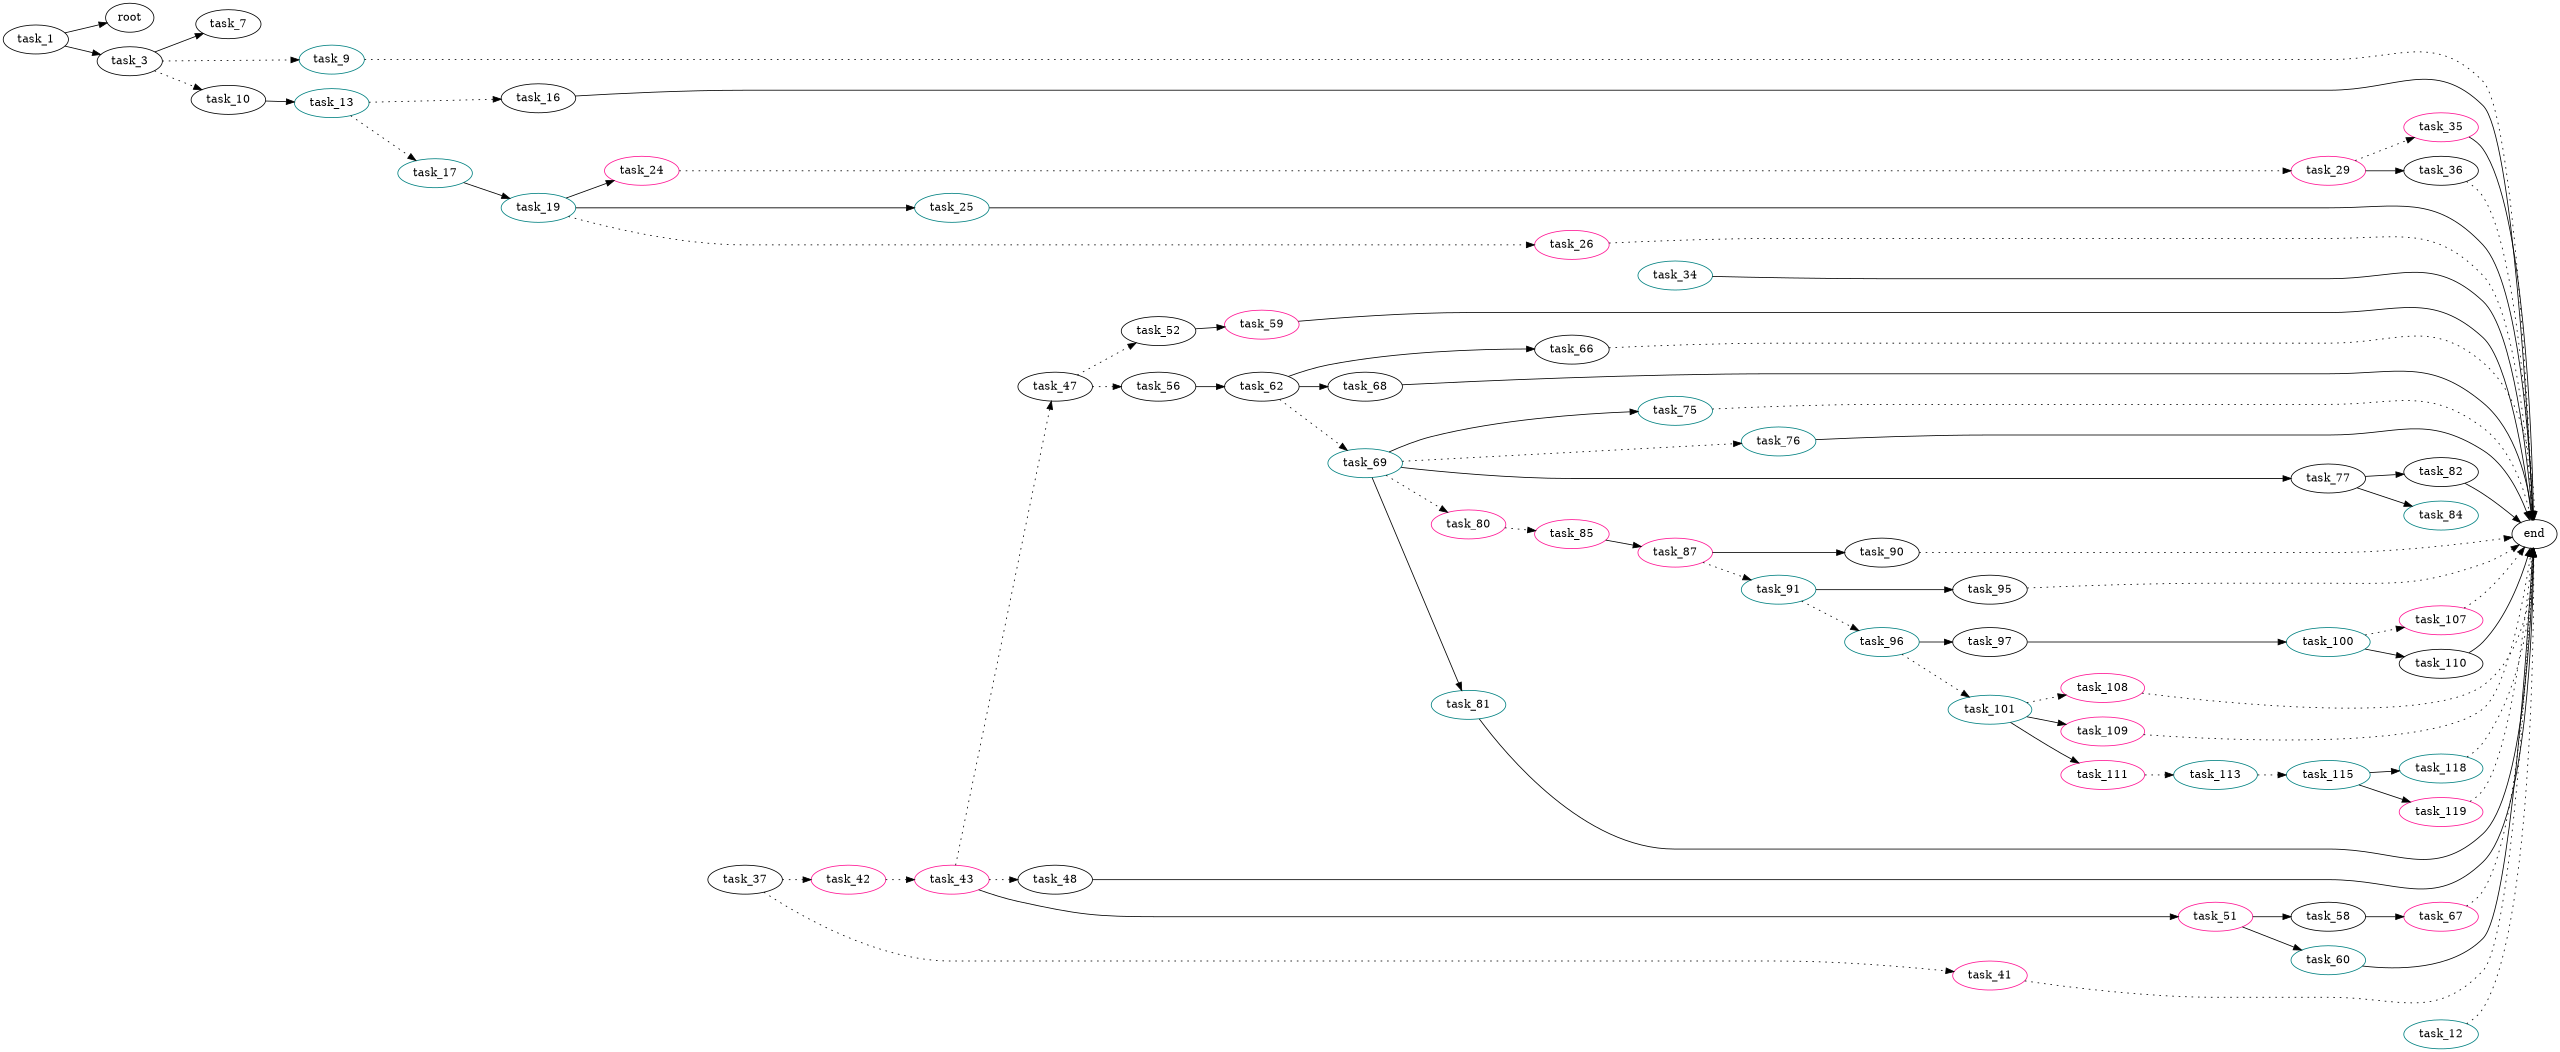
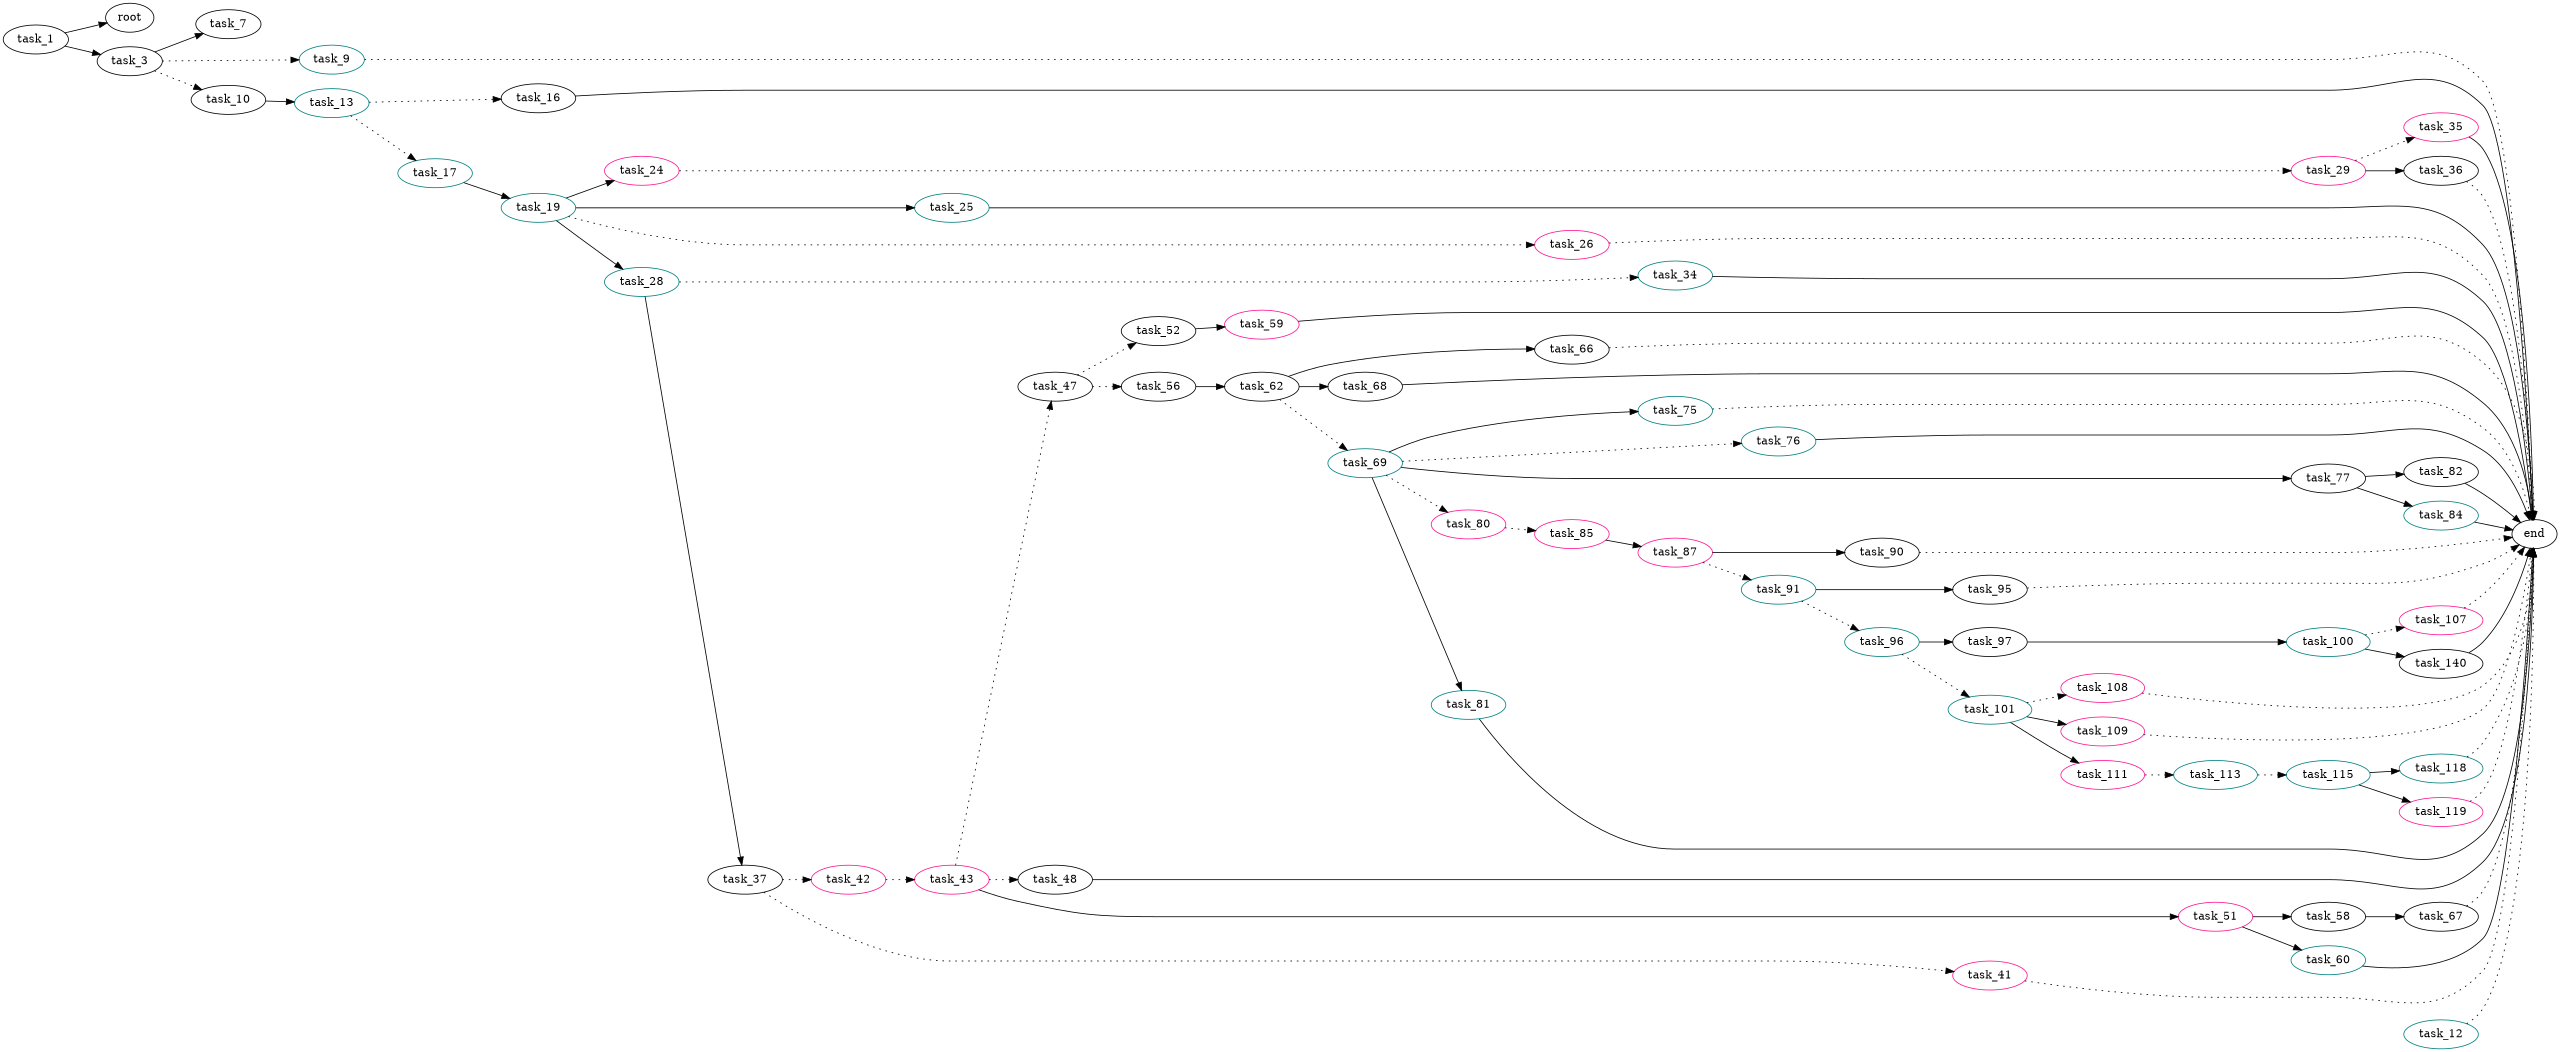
node "task_28": added
edge "task_84" -> "end": added
node "task_110": label "task_110" -> "task_140"
node "task_67": color deeppink -> black
